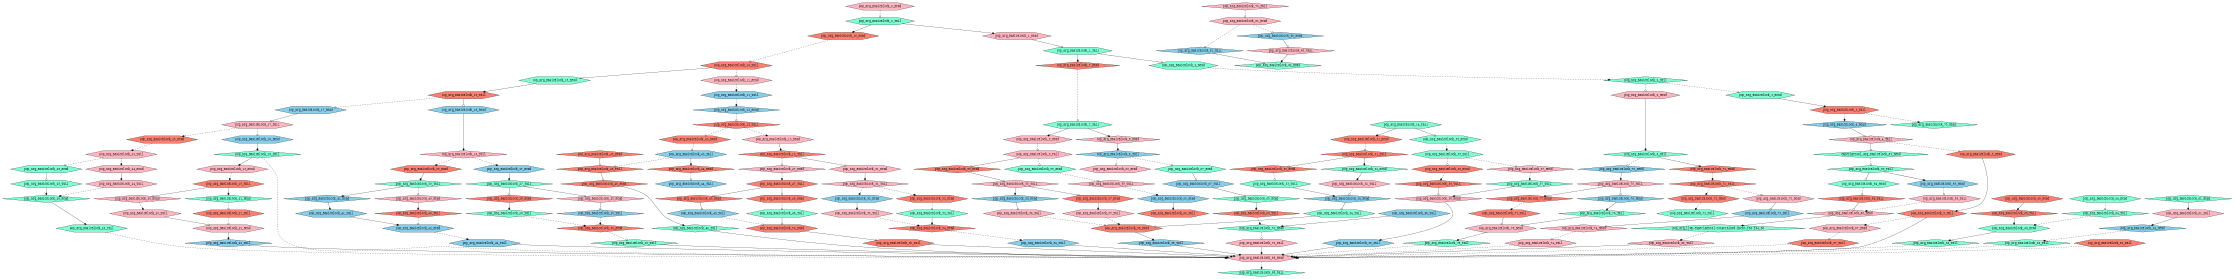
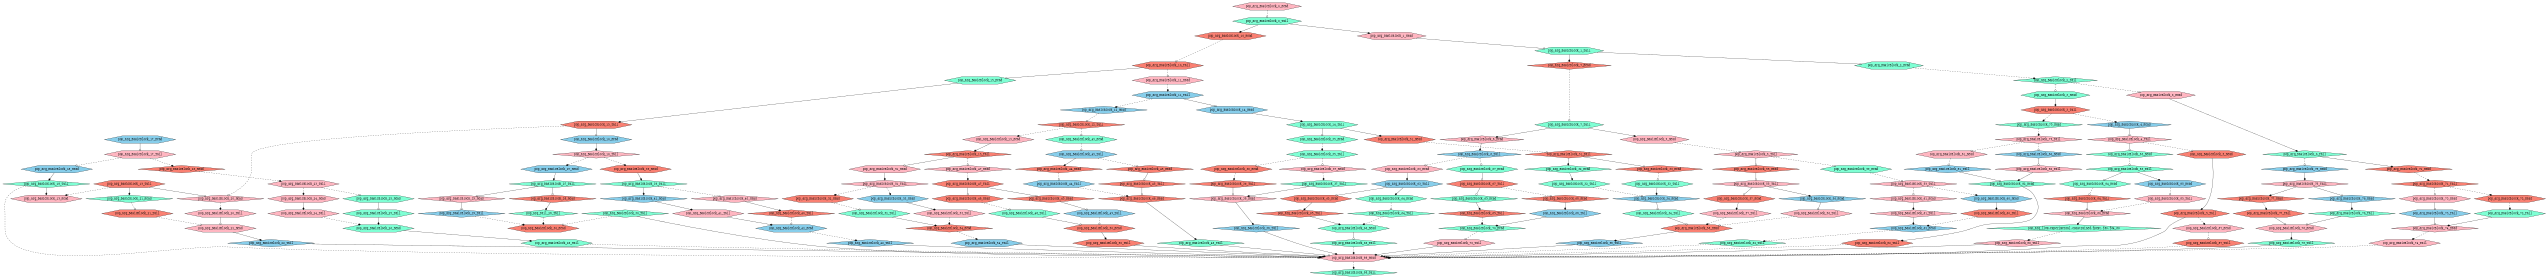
edge "pop_arg_BasicBlock_81_Head" -> "pop_arg_BasicBlock_80_Head": now "pop_arg_BasicBlock_79_Tail" -> "pop_arg_BasicBlock_80_Head"
edge "pop_arg_BasicBlock_15_Tail" -> "pop_arg_BasicBlock_17_Head": now "pop_arg_BasicBlock_15_Tail" -> "pop_arg_BasicBlock_20_Head"
node "pop_arg_BasicBlock_14_Head": added
edge "pop_arg_BasicBlock_79_Head" -> "pop_arg_BasicBlock_79_Tail": added
node "pop_arg_BasicBlock_23_Head": shape hexagon -> diamond
node "pop_arg_BasicBlock_43_Head": fillcolor salmon -> aquamarine
node "pop_arg_BasicBlock_9_Tail": shape hexagon -> diamond
node "experimental_arg_BasicBlock_83_Head": label "experimental_arg_BasicBlock_83_Head" -> "pop_arg_BasicBlock_83_Head"
edge "pop_arg_BasicBlock_43_Tail" -> "pop_arg_BasicBlock_45_Tail": now "pop_arg_BasicBlock_43_Tail" -> "pop_arg_BasicBlock_45_Head"
edge "pop_arg_BasicBlock_19_Head" -> "pop_arg_BasicBlock_19_Tail": reversed
node "pop_arg_BasicBlock_67_Tail": fillcolor skyblue -> salmon
node "pop_arg_BasicBlock_32_Tail": fillcolor lightpink -> aquamarine
node "pop_arg_BasicBlock_63_Tail": added
edge "pop_arg_BasicBlock_59_Tail" -> "pop_arg_BasicBlock_61_Head": added
edge "pop_arg_BasicBlock_44_Tail" -> "pop_arg_BasicBlock_46_Head": added
node "pop_arg_BasicBlock_26_Head": shape diamond -> hexagon
node "pop_arg_BasicBlock_68_Head": added
node "pop_arg_BasicBlock_61_Head": fillcolor aquamarine -> lightpink
node "pop_arg_BasicBlock_41_Tail": fillcolor skyblue -> lightpink
node "pop_arg_BasicBlock_28_Tail": label "pop_arg_BasicBlock_28_Tail" -> "pop_arg_Tail_28_Tail"
node "pop_arg_BasicBlock_61_Tail": shape hexagon -> diamond
edge "pop_arg_BasicBlock_60_Tail" -> "pop_arg_BasicBlock_62_Head": added
edge "pop_arg_BasicBlock_72_Tail" -> "pop_arg_BasicBlock_74_Head": added
edge "pop_arg_BasicBlock_82_Head" -> "pop_arg_BasicBlock_82_Tail": added
node "pop_arg_BasicBlock_30_Head": shape diamond -> hexagon
edge "pop_arg_BasicBlock_30_Head" -> "pop_arg_BasicBlock_30_Tail": reversed
edge "pop_arg_BasicBlock_74_Head" -> "pop_arg_BasicBlock_74_Tail": arrowhead odot -> diamond
edge "pop_arg_BasicBlock_50_Head" -> "pop_arg_BasicBlock_50_Tail": arrowhead odot -> diamond
edge "pop_arg_BasicBlock_66_Head" -> "pop_arg_BasicBlock_66_Tail": arrowhead diamond -> odot
node "pop_arg_BasicBlock_42_Tail": shape hexagon -> diamond
node "pop_arg_BasicBlock_38_Tail": shape hexagon -> diamond
edge "pop_arg_BasicBlock_78_Tail" -> "pop_arg_BasicBlock_88_Head": style dashed -> solid
